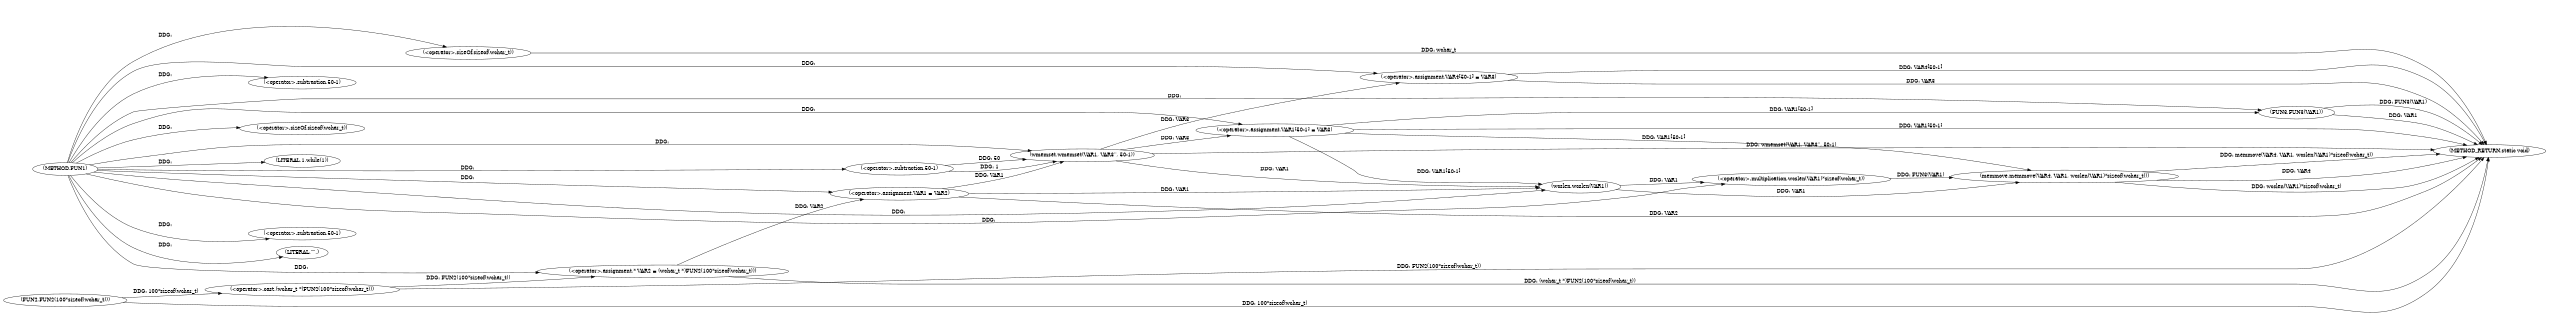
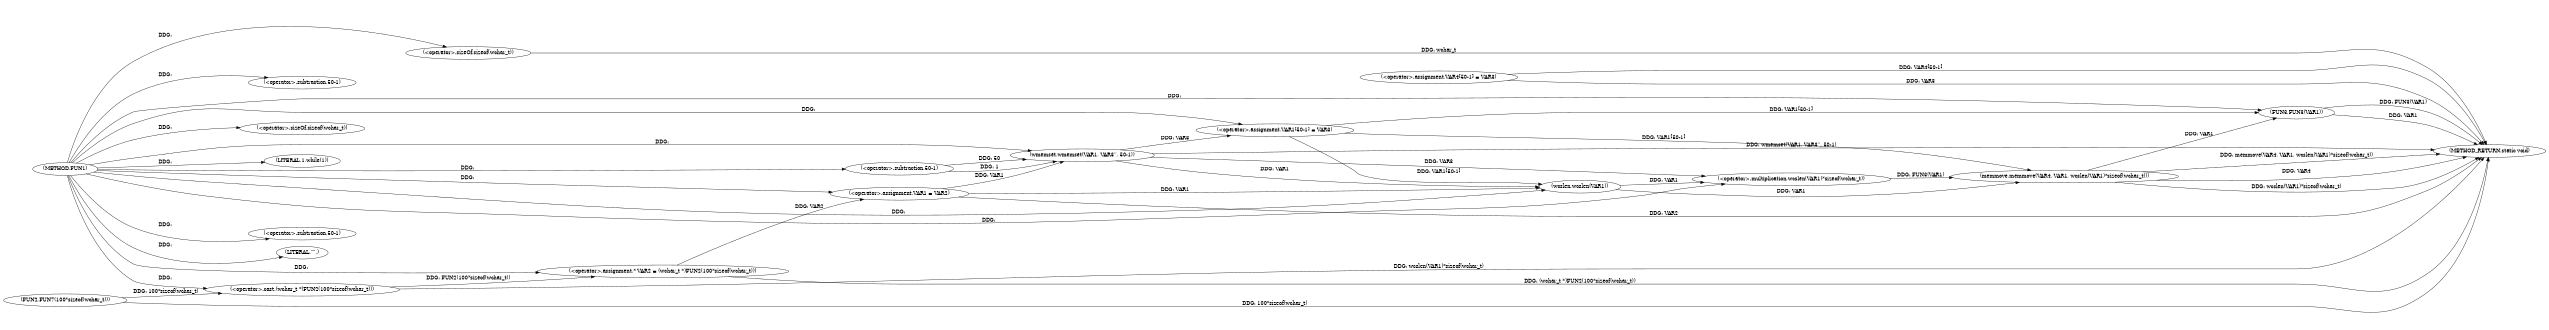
edge "(METHOD,FUN1)" -> "(<operator>.assignment,VAR4[50-1] = VAR3)": now "(METHOD,FUN1)" -> "(<operator>.cast,(wchar_t *)FUN2(100*sizeof(wchar_t)))"
edge "(wmemset,wmemset(VAR1, VAR3'', 50-1))" -> "(<operator>.assignment,VAR4[50-1] = VAR3)": now "(wmemset,wmemset(VAR1, VAR3'', 50-1))" -> "(<operator>.multiplication,wcslen(VAR1)*sizeof(wchar_t))"
edge "(<operator>.assignment,VAR1[50-1] = VAR3)" -> "(METHOD_RETURN,static void)": removed, label "DDG: VAR1[50-1]"
edge "(memmove,memmove(VAR4, VAR1, wcslen(VAR1)*sizeof(wchar_t)))" -> "(FUN3,FUN3(VAR1))": added, label "DDG: VAR1"
edge "(<operator>.cast,(wchar_t *)FUN2(100*sizeof(wchar_t)))" -> "(METHOD_RETURN,static void)": label "DDG: FUN2(100*sizeof(wchar_t))" -> "DDG: wcslen(VAR1)*sizeof(wchar_t)"
node "(FUN2,FUN2(100*sizeof(wchar_t)))": label "(FUN2,FUN2(100*sizeof(wchar_t)))" -> "(FUN2,FUN7(100*sizeof(wchar_t)))"
